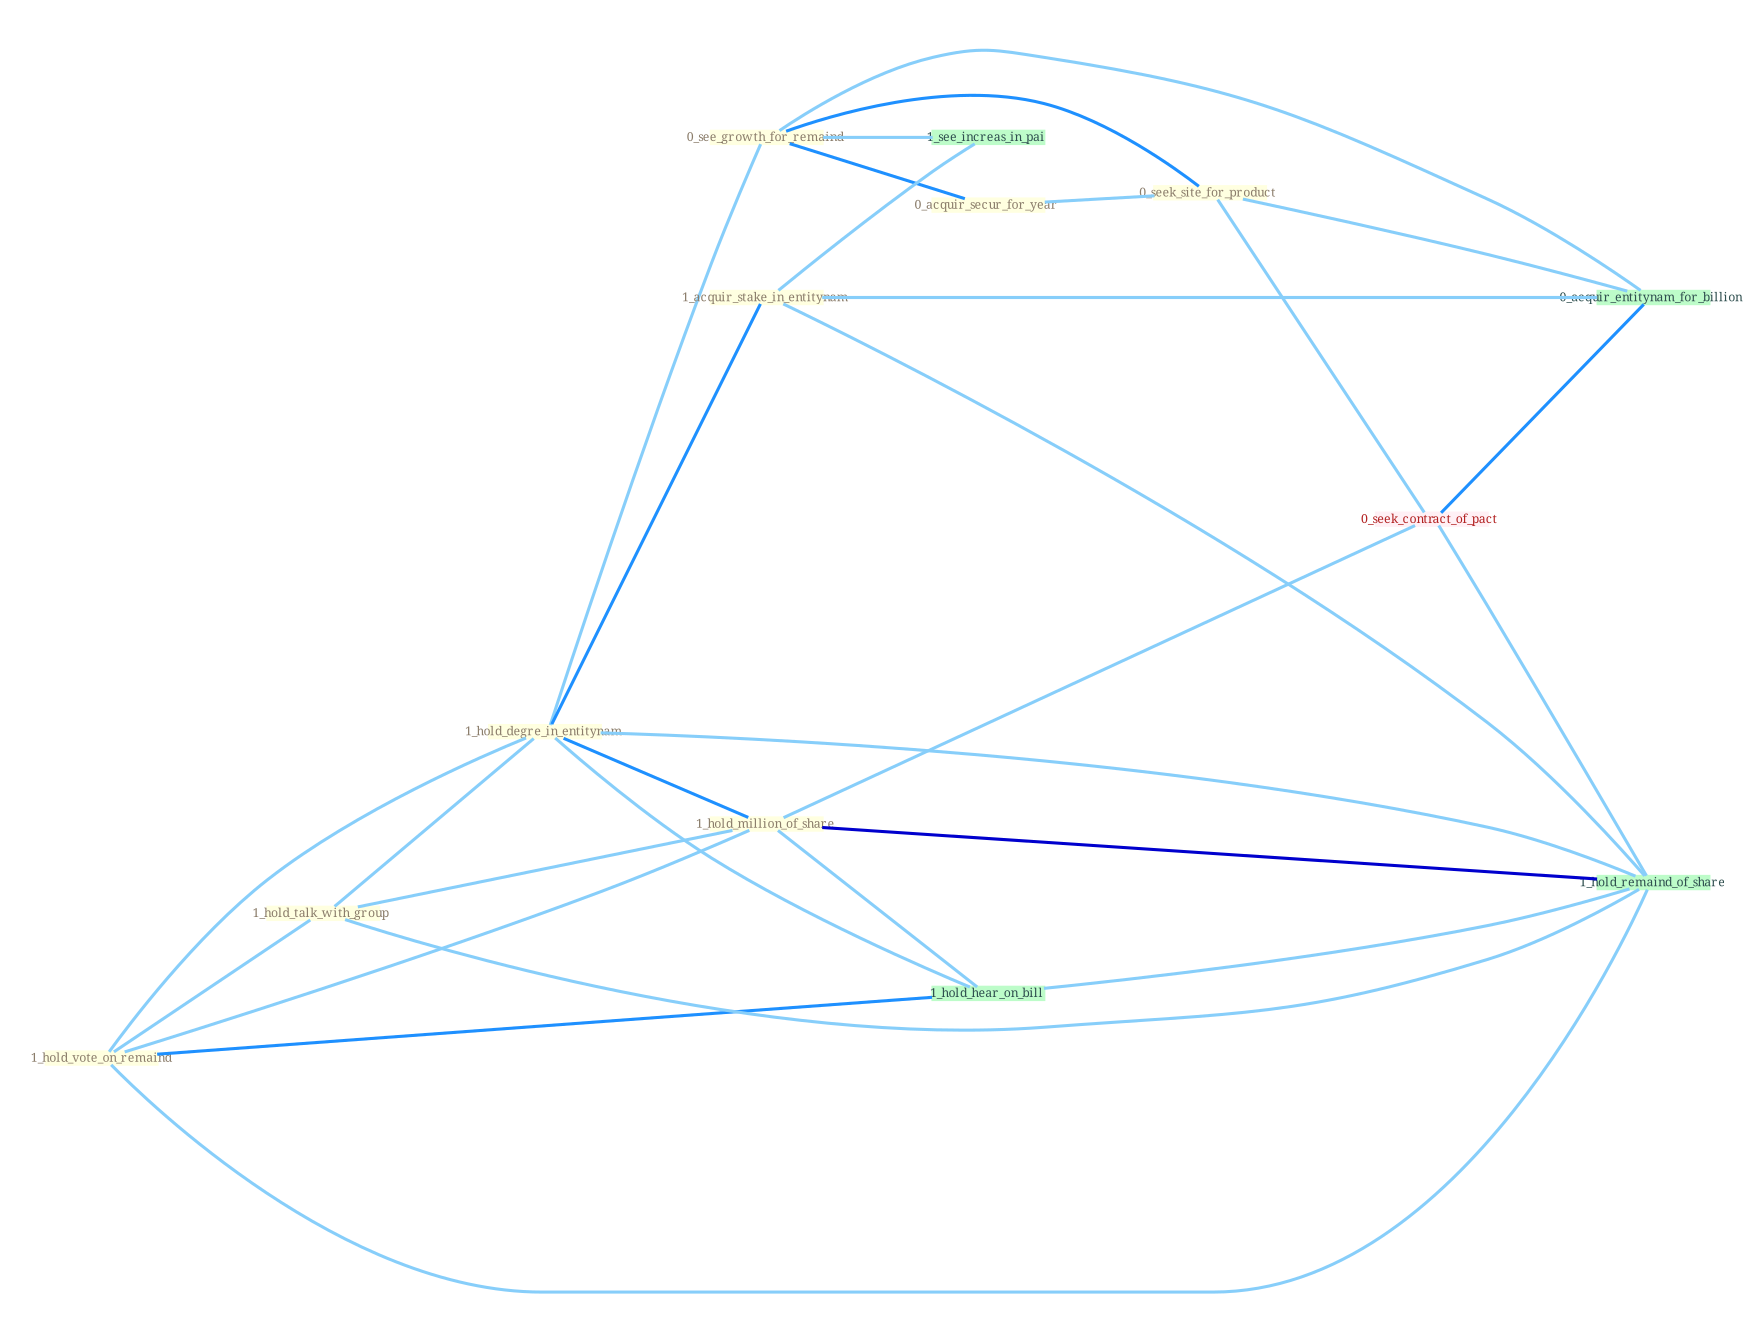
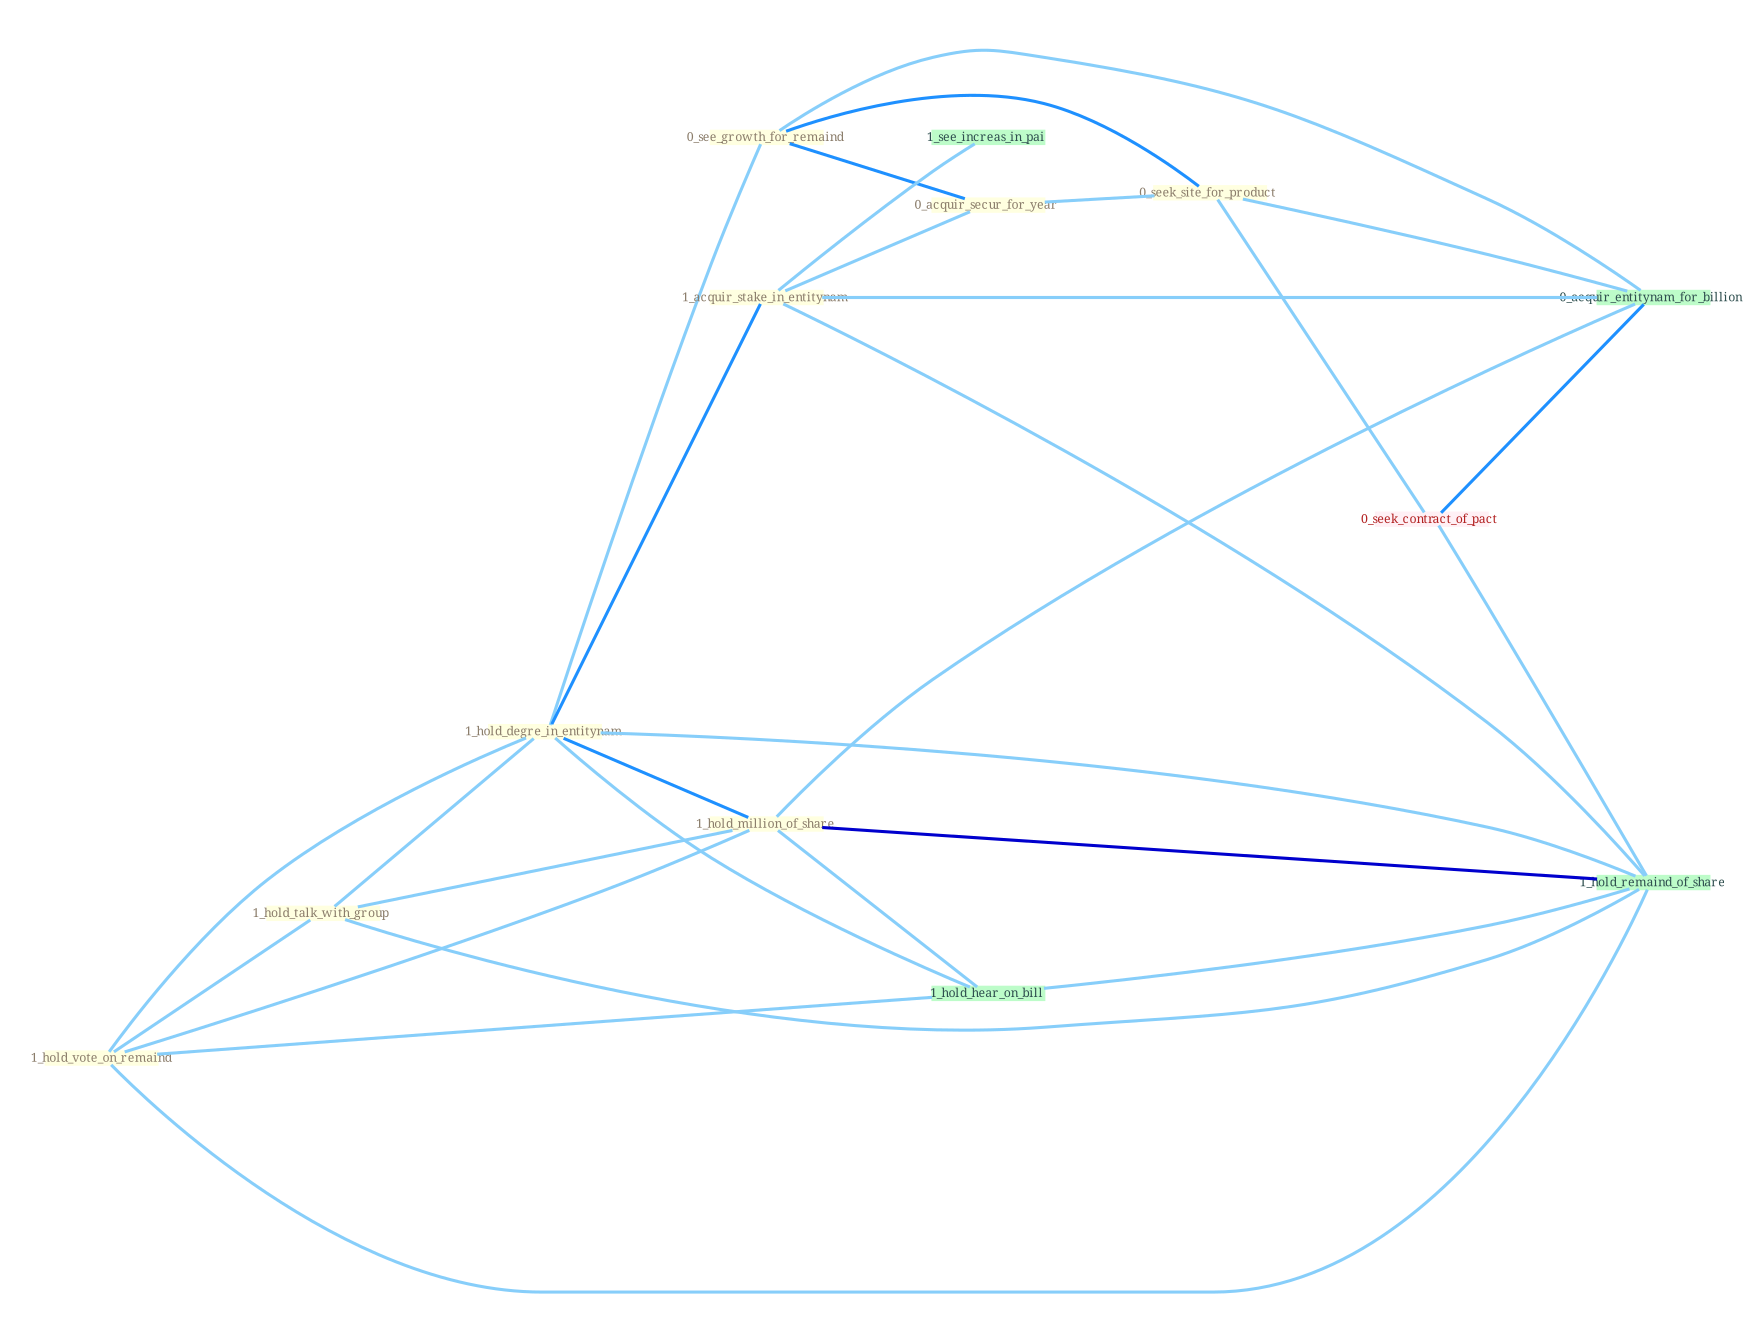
edge "0_see_growth_for_remaind" -- "1_see_increas_in_pai": removed
edge "0_acquir_secur_for_year" -- "1_acquir_stake_in_entitynam": added
edge "0_seek_contract_of_pact" -- "1_hold_million_of_share": now "0_acquir_entitynam_for_billion" -- "1_hold_million_of_share"
edge "1_hold_hear_on_bill" -- "1_hold_vote_on_remaind": color #1e90ff -> #87cefa
